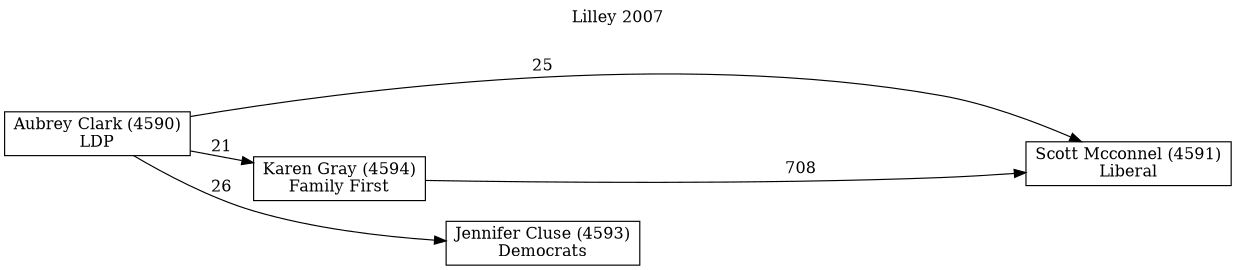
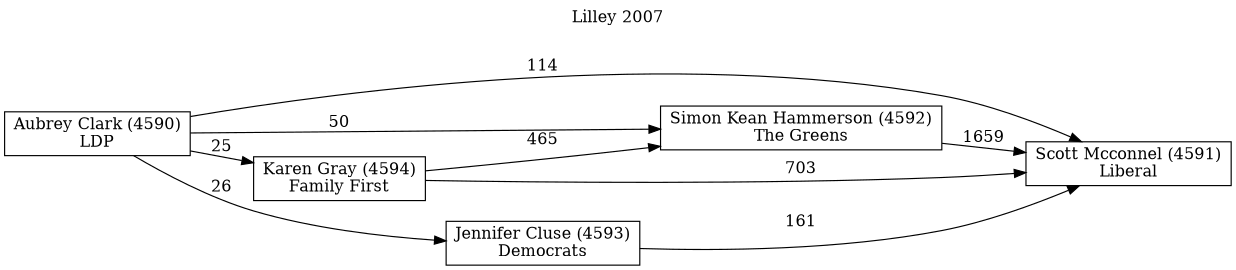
edge "Aubrey Clark (4590) LDP" -> "Scott Mcconnel (4591) Liberal": label "25" -> "114"
node "Simon Kean Hammerson (4592) The Greens": added
edge "Aubrey Clark (4590) LDP" -> "Karen Gray (4594) Family First": label "21" -> "25"
edge "Karen Gray (4594) Family First" -> "Scott Mcconnel (4591) Liberal": label "708" -> "703"
edge "Jennifer Cluse (4593) Democrats" -> "Scott Mcconnel (4591) Liberal": added, label "161"
